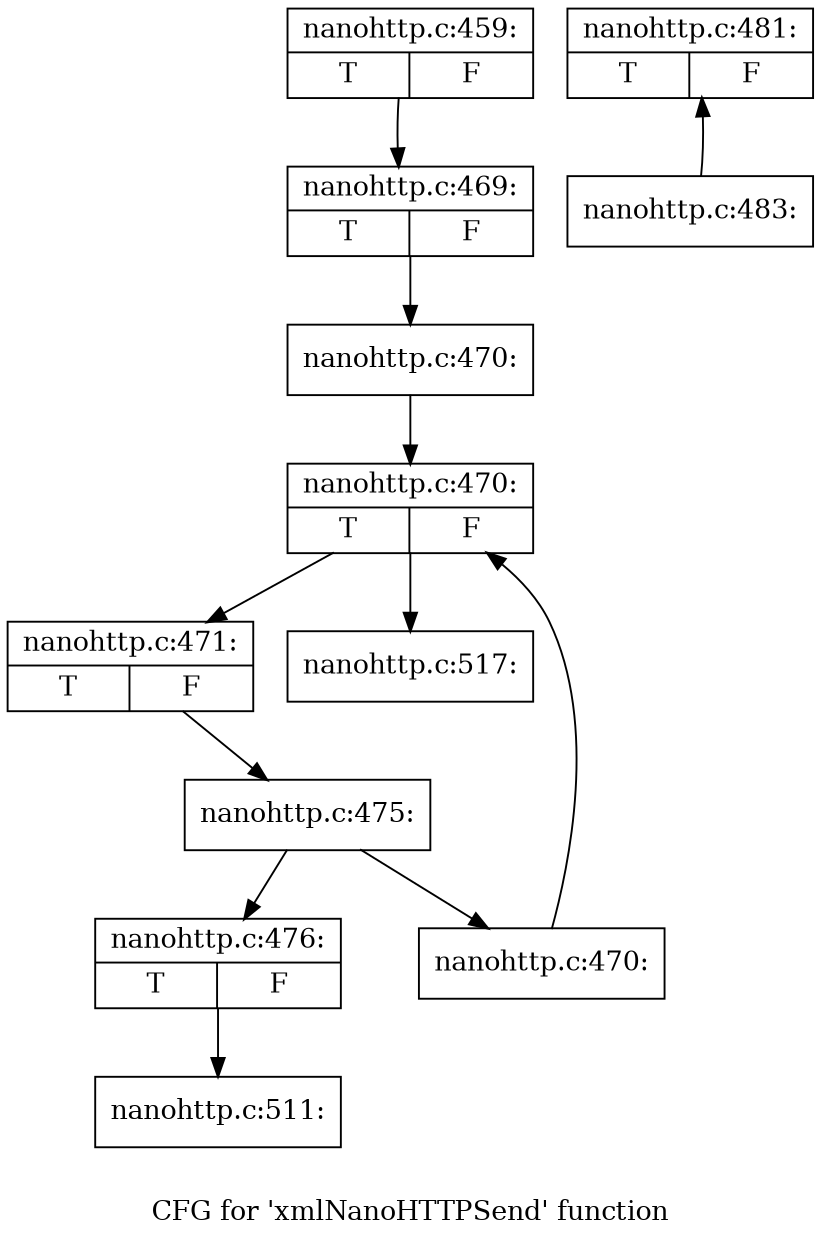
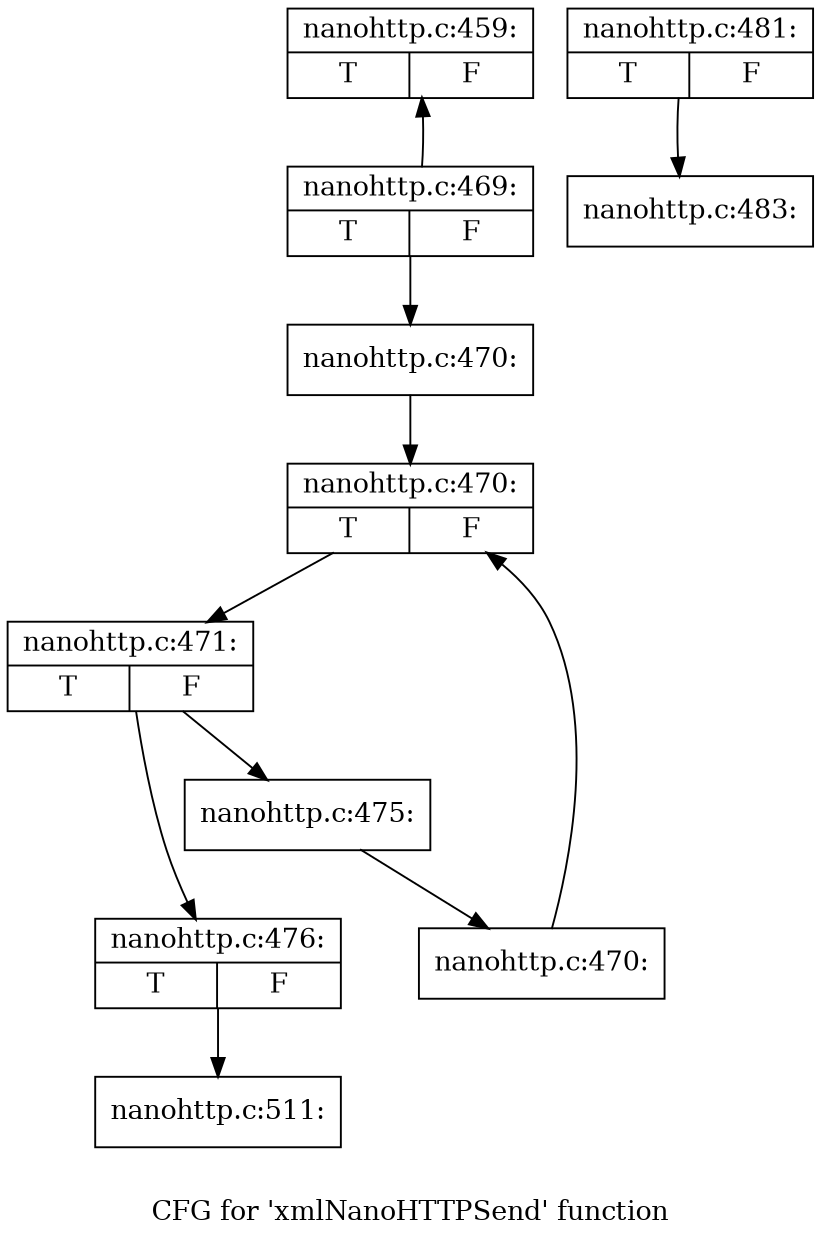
edge "nanohttp.c:459:" -> "nanohttp.c:469:": reversed
edge "nanohttp.c:483:" -> "nanohttp.c:481:": reversed
node "nanohttp.c:517:": removed
edge "nanohttp.c:475:" -> "nanohttp.c:476:": now "nanohttp.c:471:" -> "nanohttp.c:476:"
